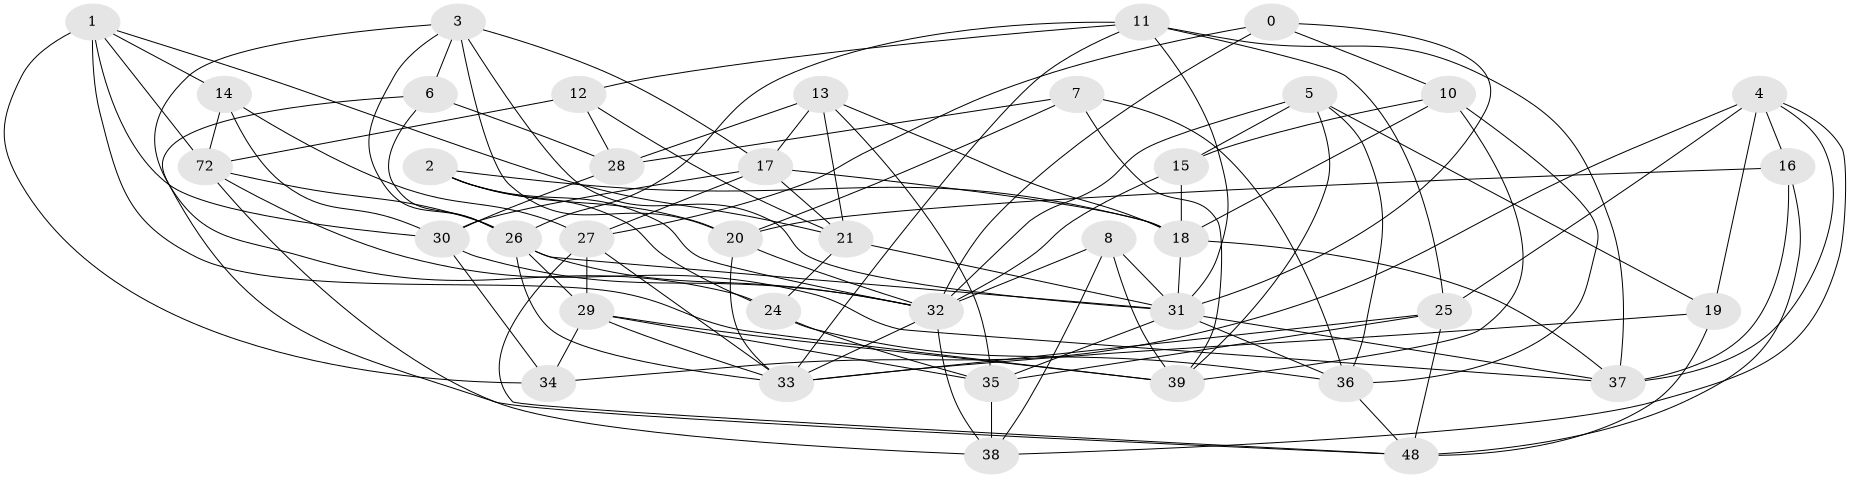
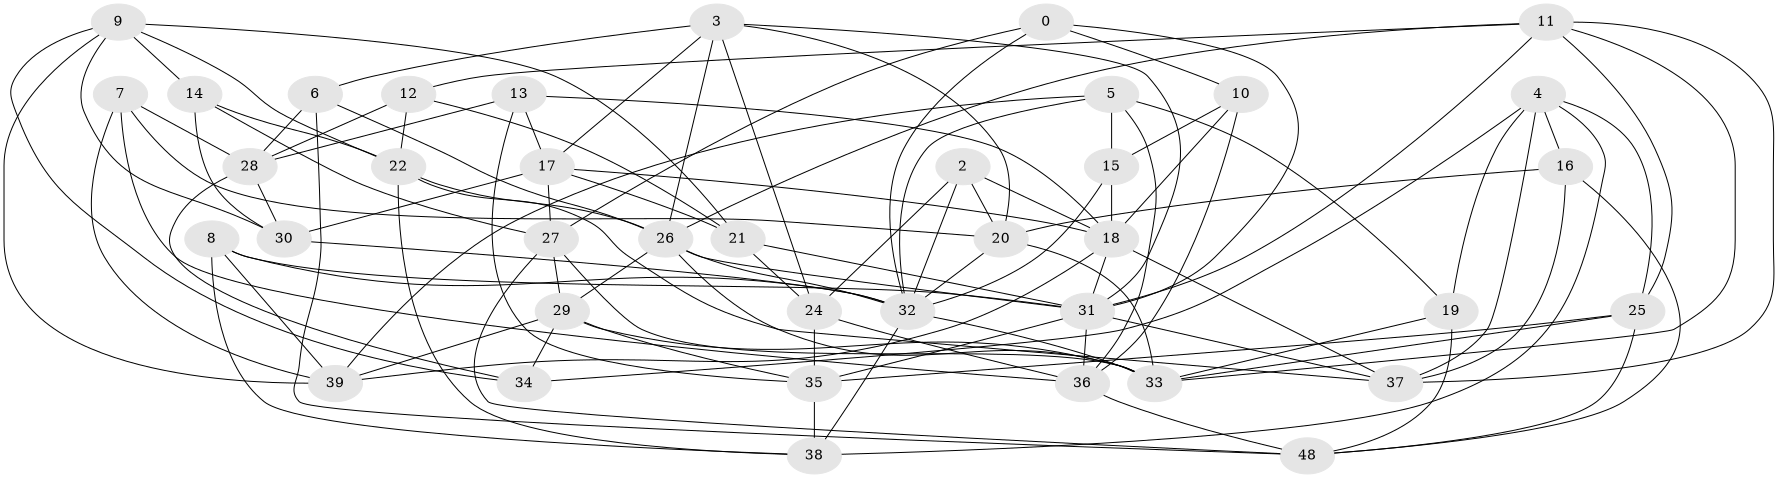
node "1": label "1" -> "9"
edge "13" -- "21": removed
node "72": label "72" -> "22"
edge "30" -- "34": now "28" -- "34"
edge "10" -- "39": now "18" -- "39"
